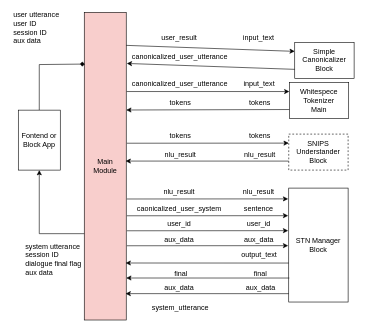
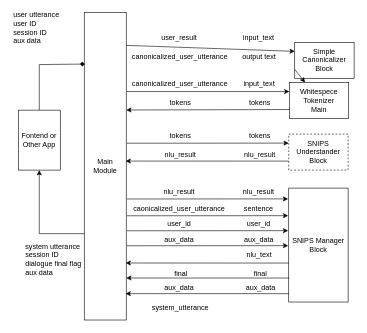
node "output text": added
edge "Simple Canonicalizer Block" -> "Main Module": now "Simple Canonicalizer Block" -> "Whitespece Tokenizer Main"
node "Fontend or Block App": label "Fontend or Block App" -> "Fontend or Other App"
node "Main Module": fillcolor #f8cecc -> #ffffff
node "caonicalized_user_system": label "caonicalized_user_system" -> "caonicalized_user_utterance"
node "STN Manager Block": label "STN Manager Block" -> "SNIPS Manager Block"
node "output_text": label "output_text" -> "nlu_text"
